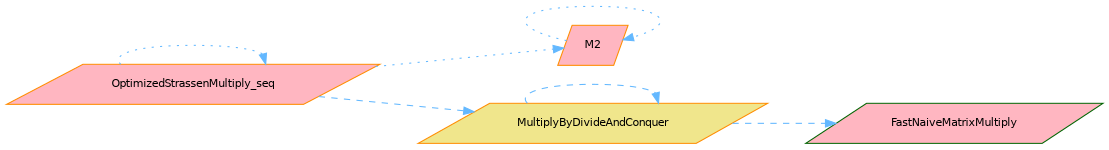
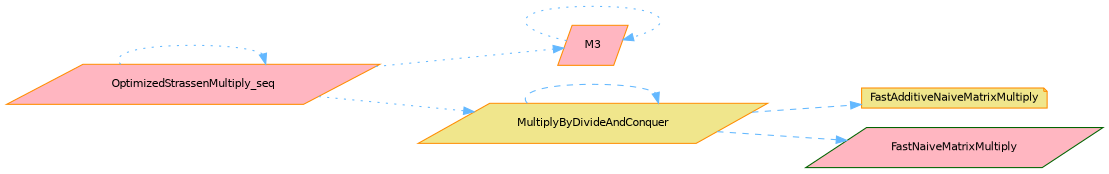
node "M2": label "M2" -> "M3"
node "FastAdditiveNaiveMatrixMultiply": added
edge "OptimizedStrassenMultiply_seq" -> "MultiplyByDivideAndConquer": style dashed -> dotted
